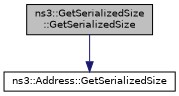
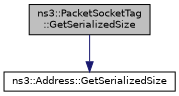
node "ns3::GetSerializedSize ::GetSerializedSize": label "ns3::GetSerializedSize ::GetSerializedSize" -> "ns3::PacketSocketTag ::GetSerializedSize"
